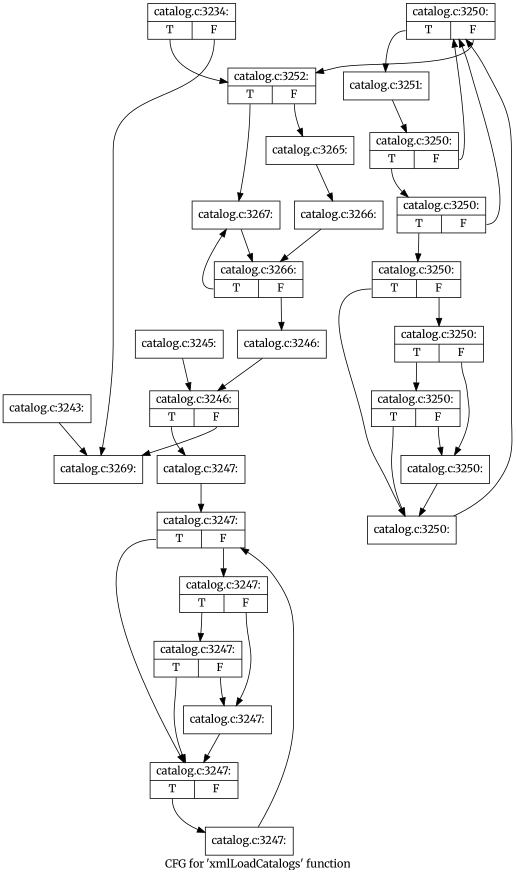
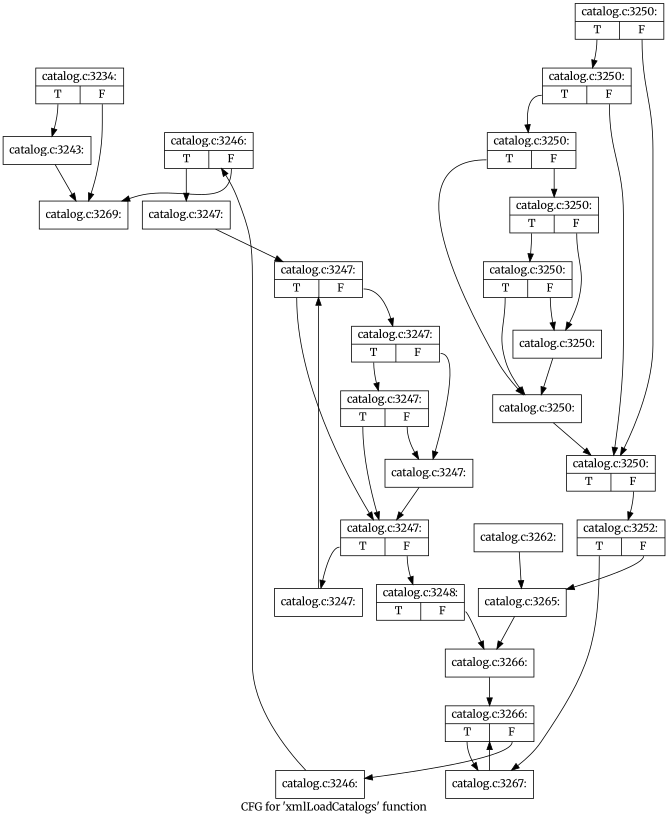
edge "catalog.c:3234:" -> "catalog.c:3252:": now "catalog.c:3234:" -> "catalog.c:3243:"
node "catalog.c:3251:": removed
node "catalog.c:3245:": removed
node "catalog.c:3262:": added
node "catalog.c:3248:": added
